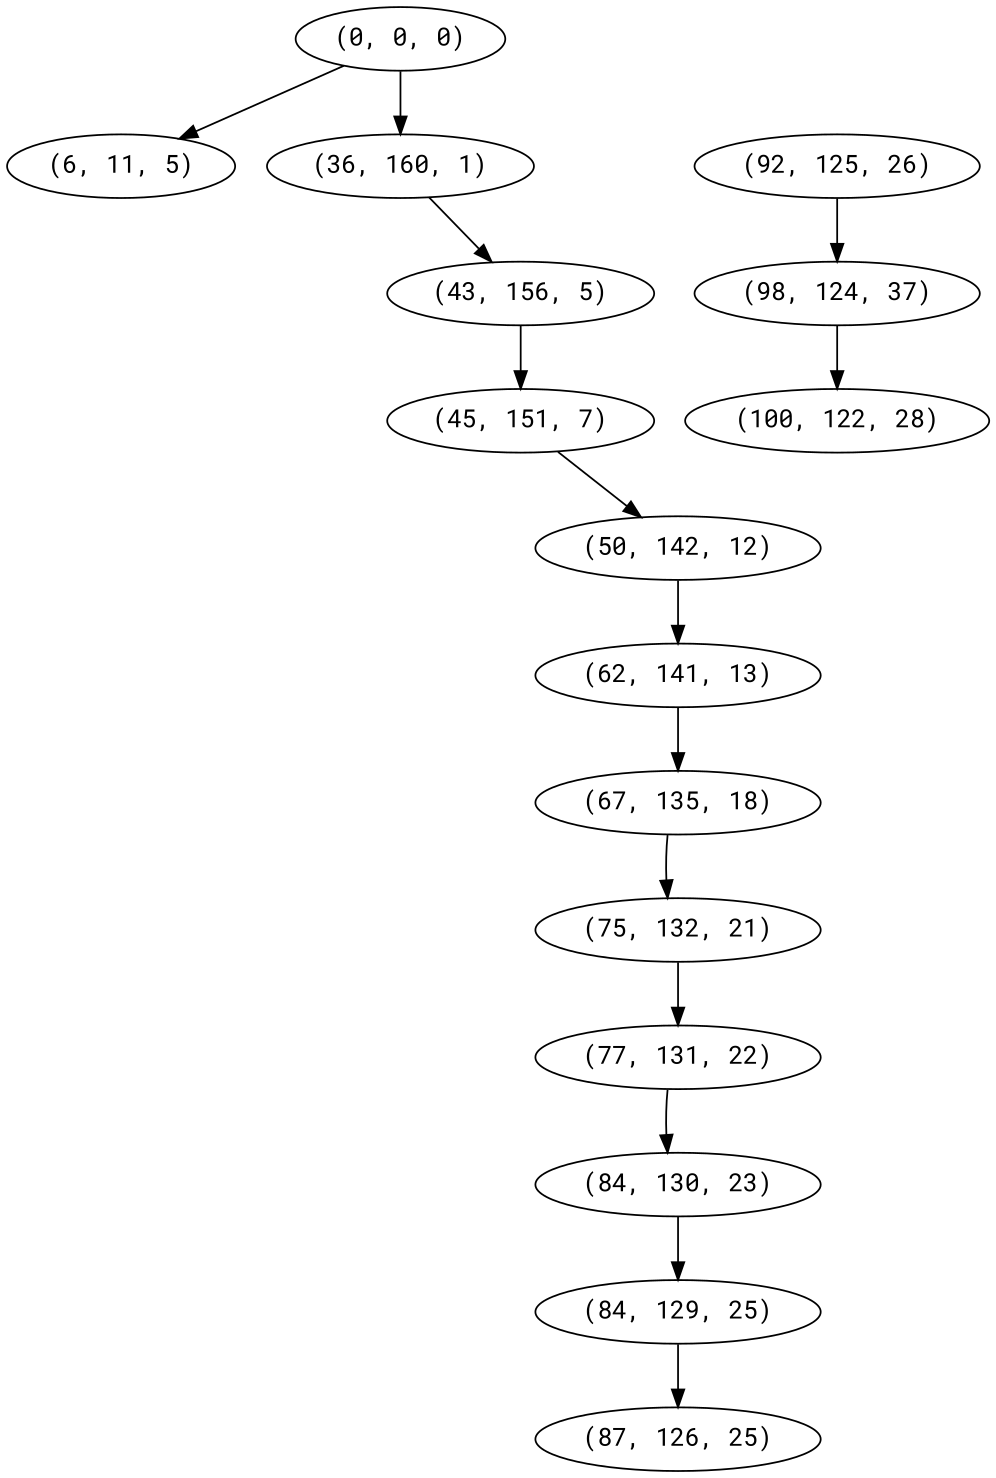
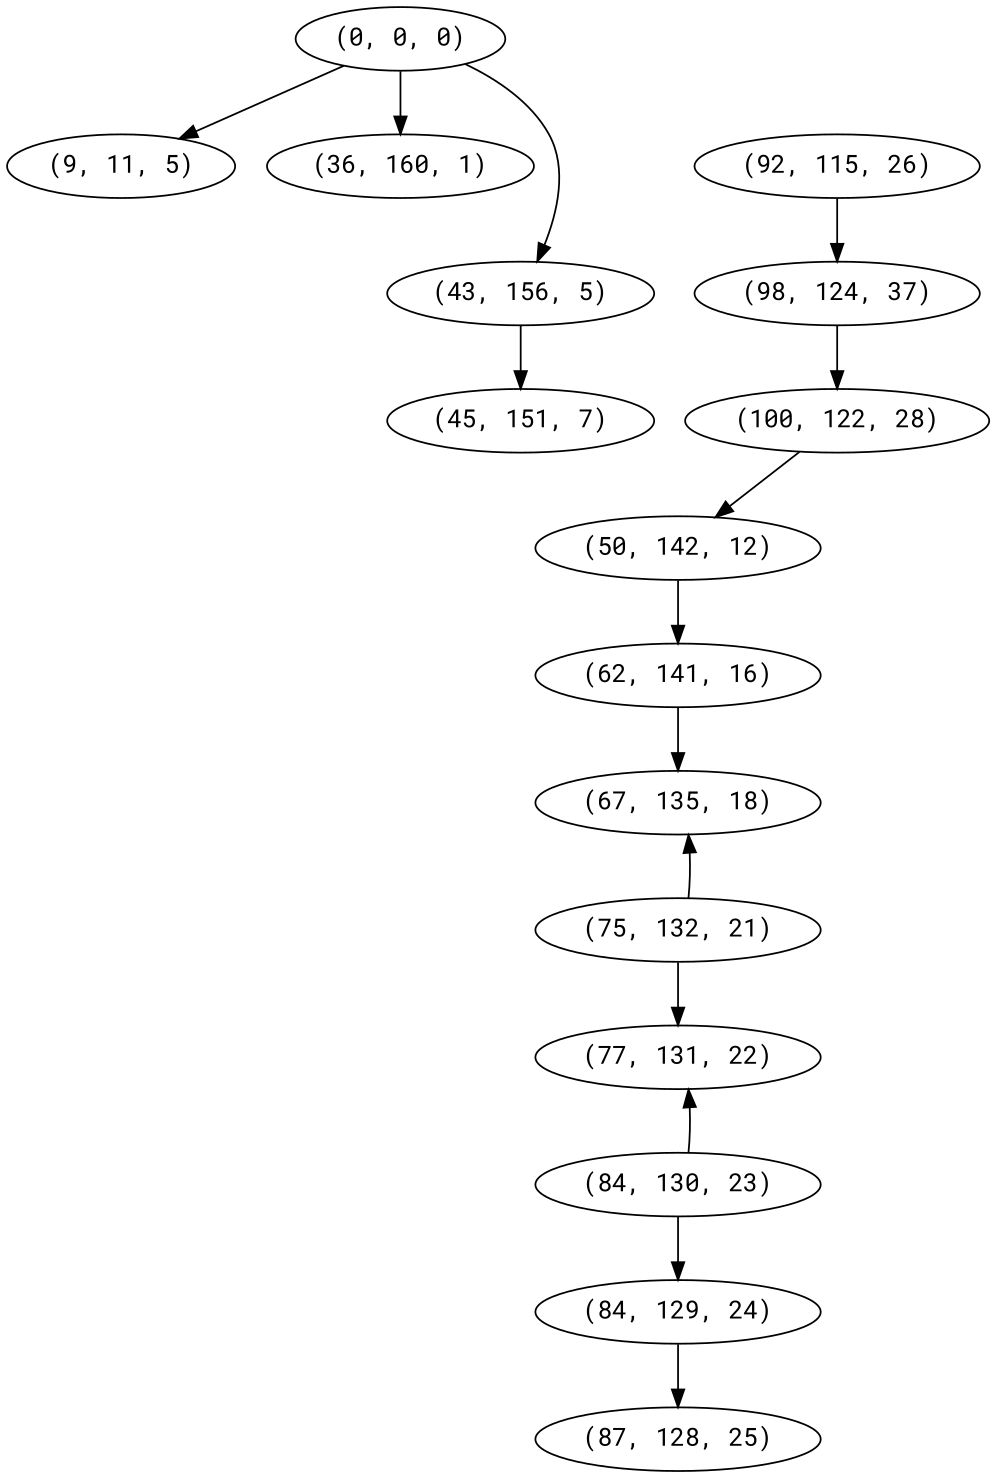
node "(6, 11, 5)": label "(6, 11, 5)" -> "(9, 11, 5)"
node "(92, 125, 26)": label "(92, 125, 26)" -> "(92, 115, 26)"
edge "(36, 160, 1)" -> "(43, 156, 5)": now "(0, 0, 0)" -> "(43, 156, 5)"
edge "(45, 151, 7)" -> "(50, 142, 12)": now "(100, 122, 28)" -> "(50, 142, 12)"
node "(62, 141, 13)": label "(62, 141, 13)" -> "(62, 141, 16)"
edge "(67, 135, 18)" -> "(75, 132, 21)": reversed
edge "(77, 131, 22)" -> "(84, 130, 23)": reversed
node "(84, 129, 25)": label "(84, 129, 25)" -> "(84, 129, 24)"
node "(87, 126, 25)": label "(87, 126, 25)" -> "(87, 128, 25)"
